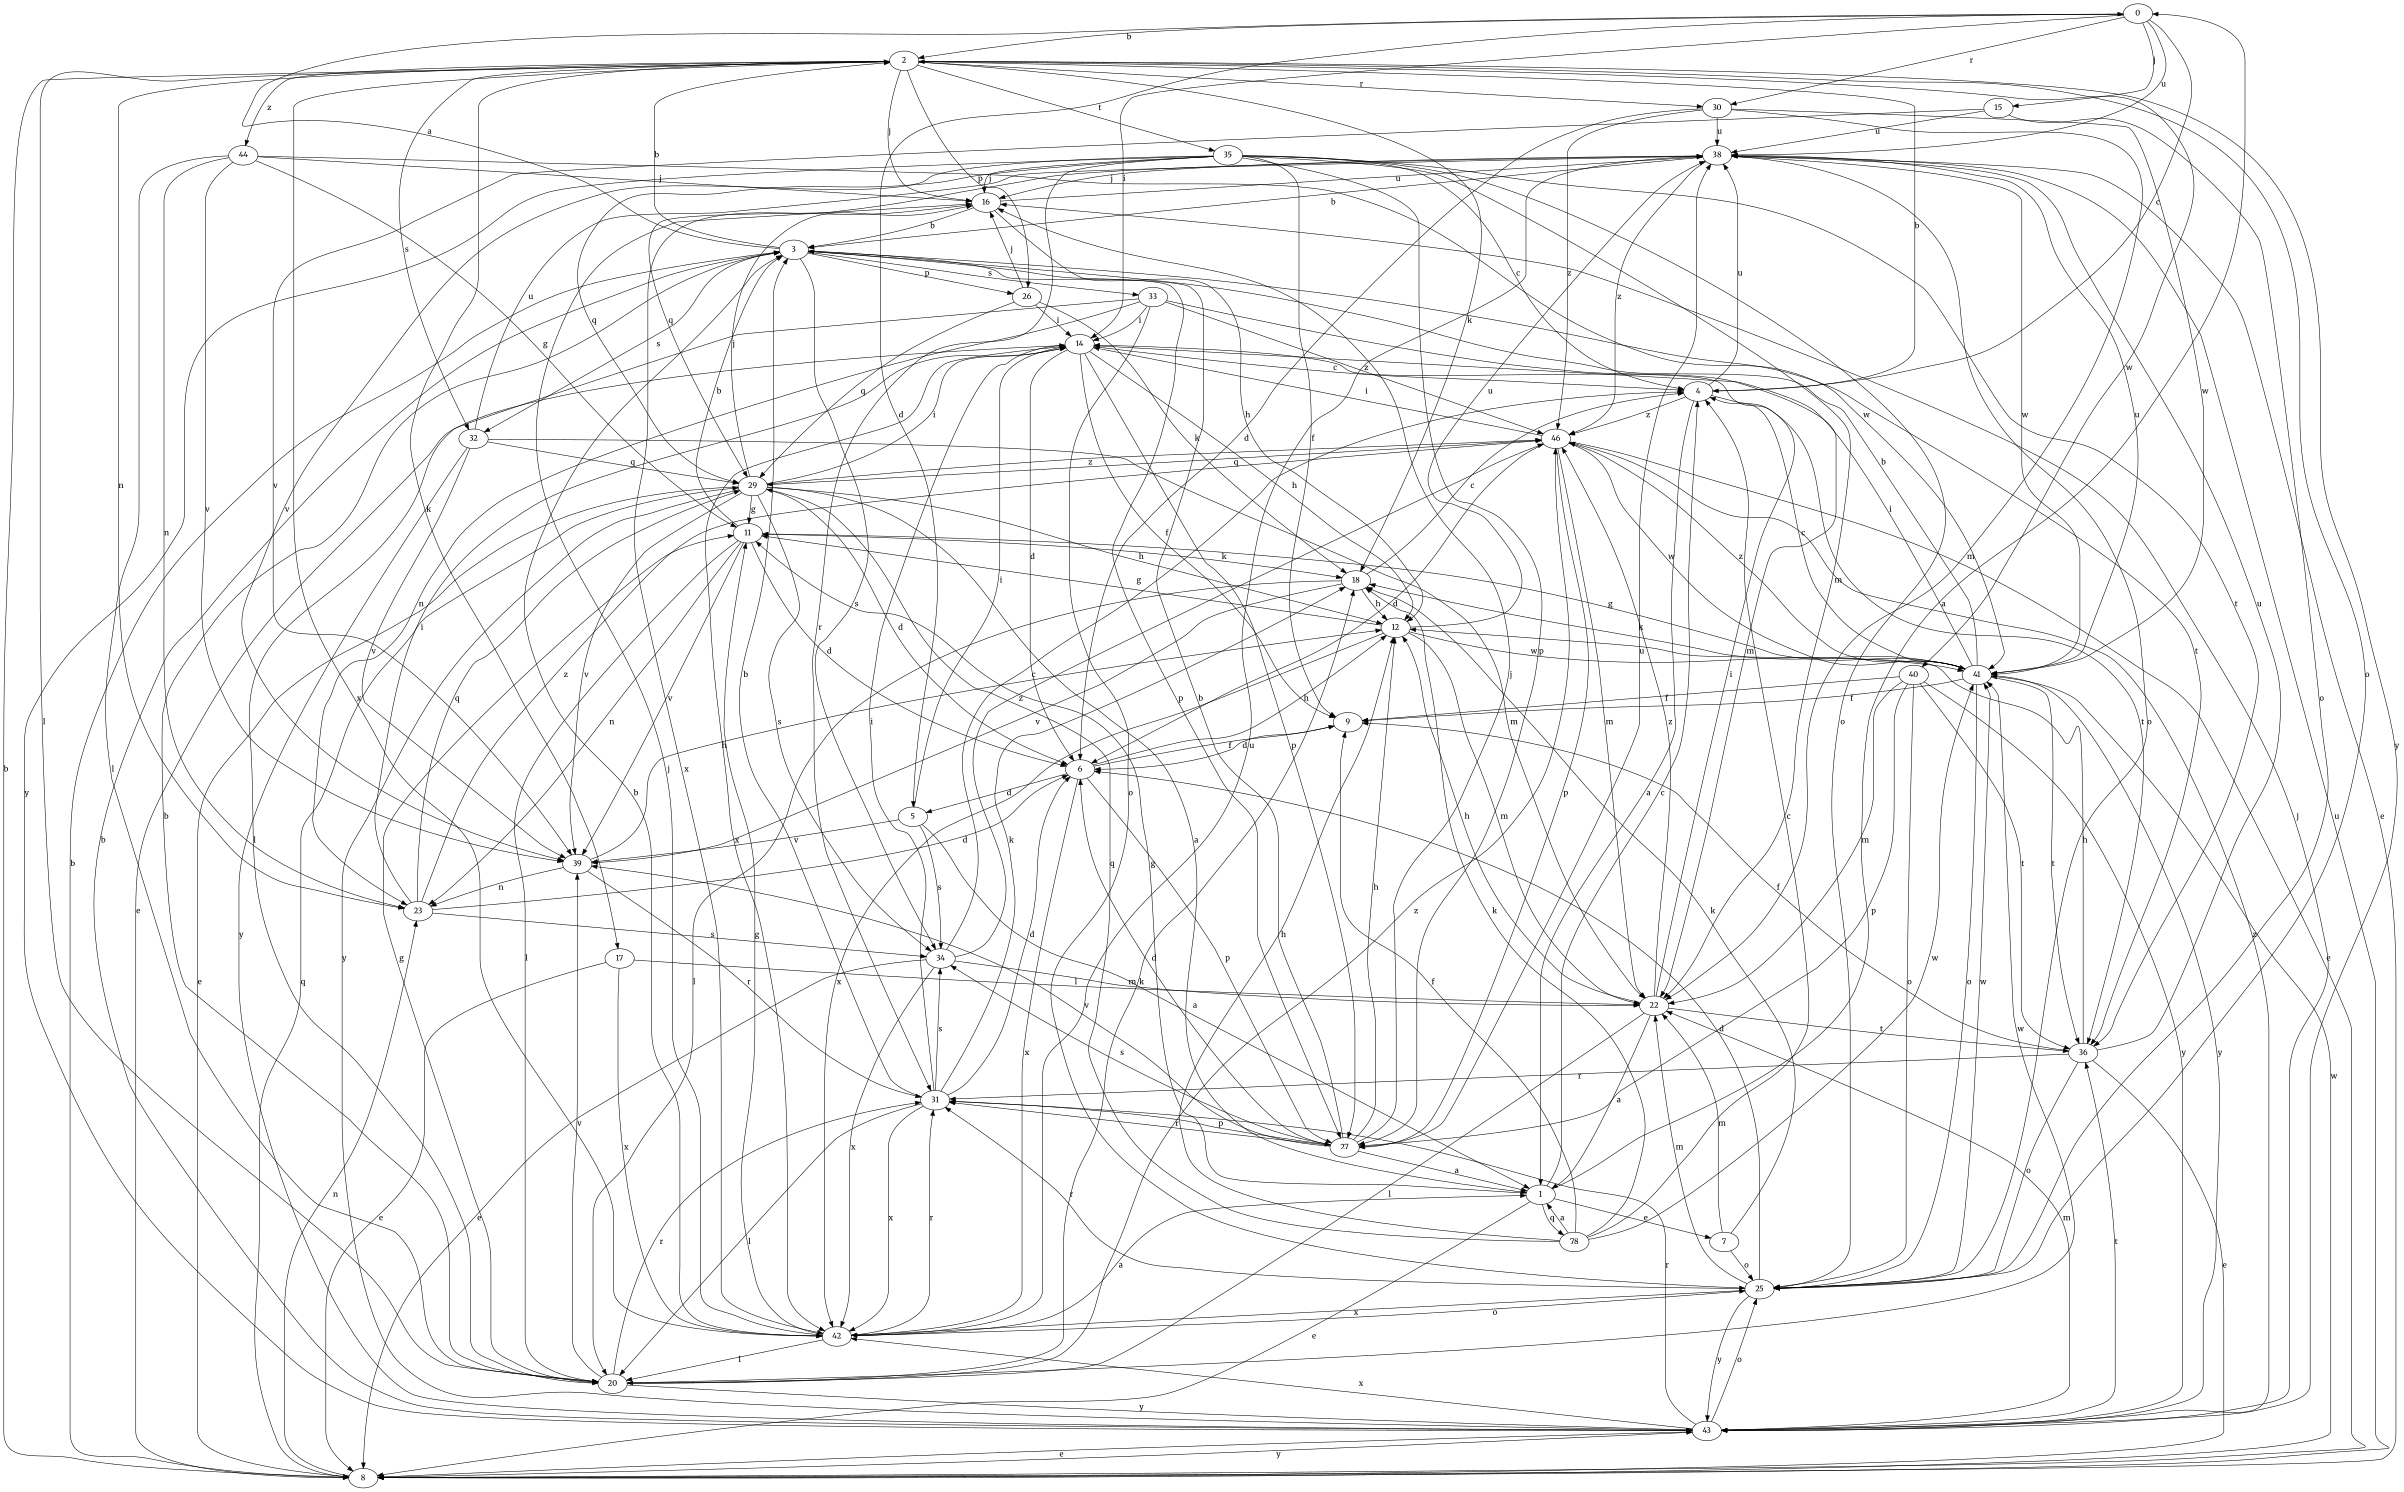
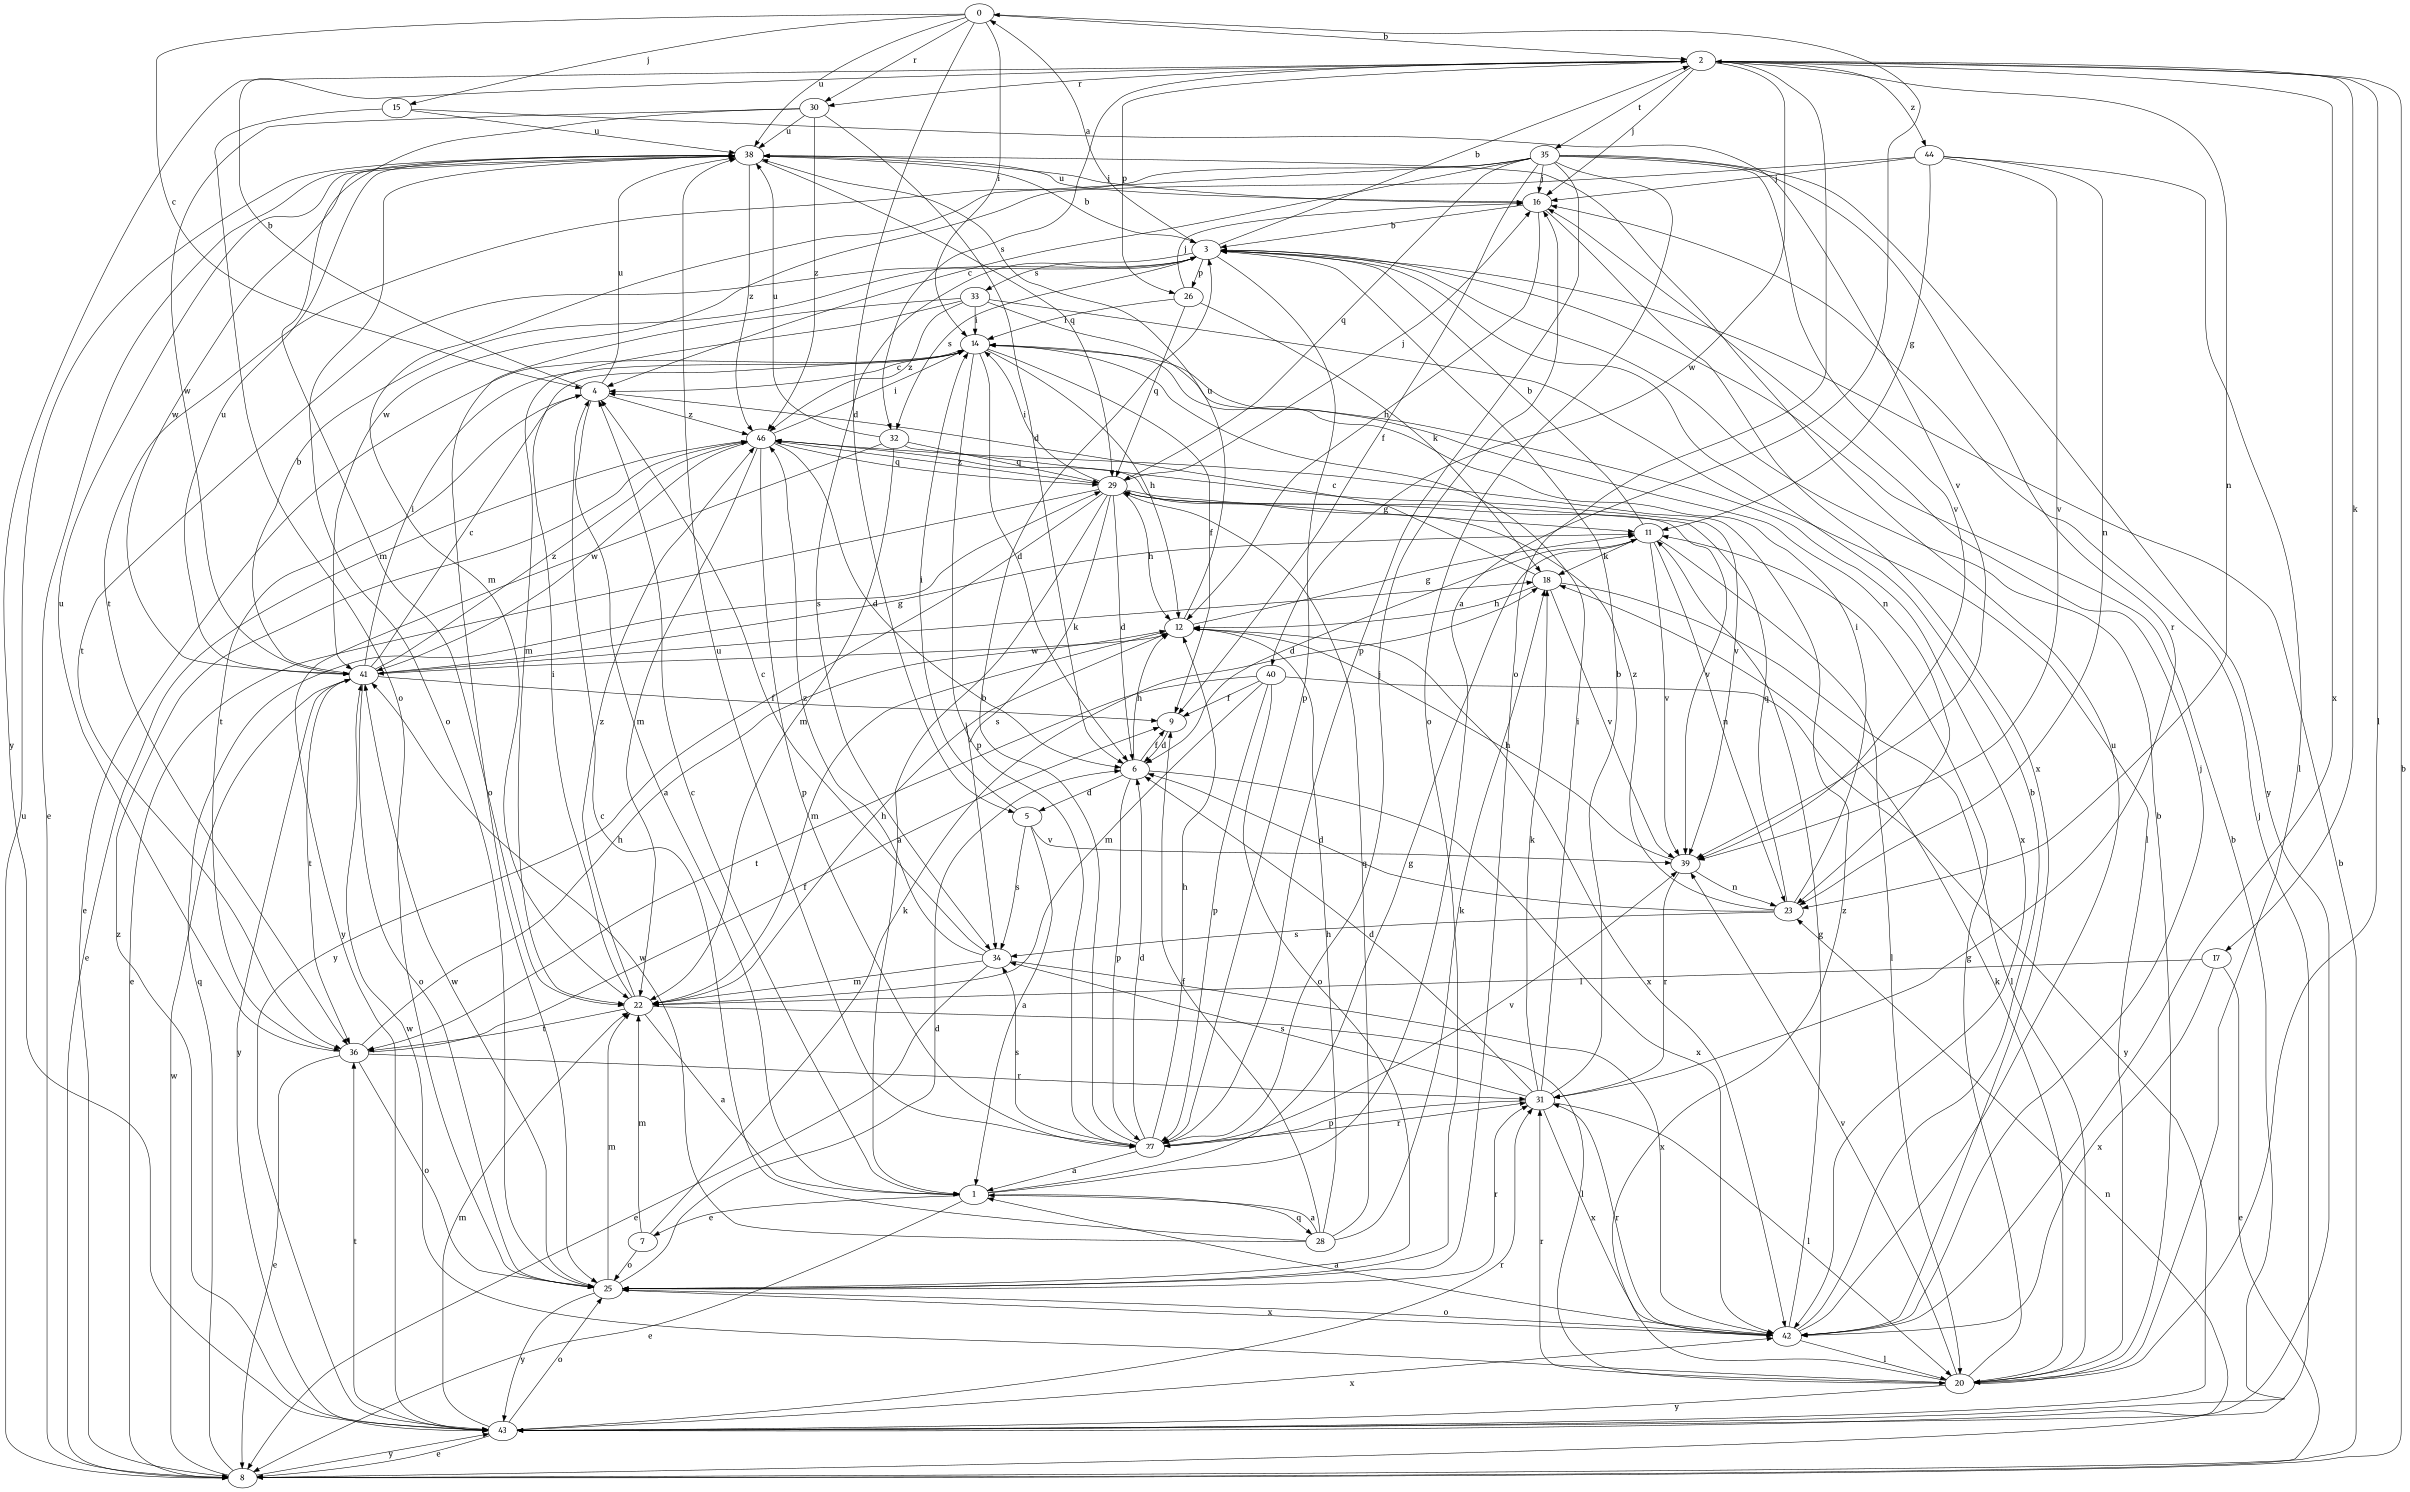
edge "2" -> "18": removed, label "k"
node "78": label "78" -> "28"
